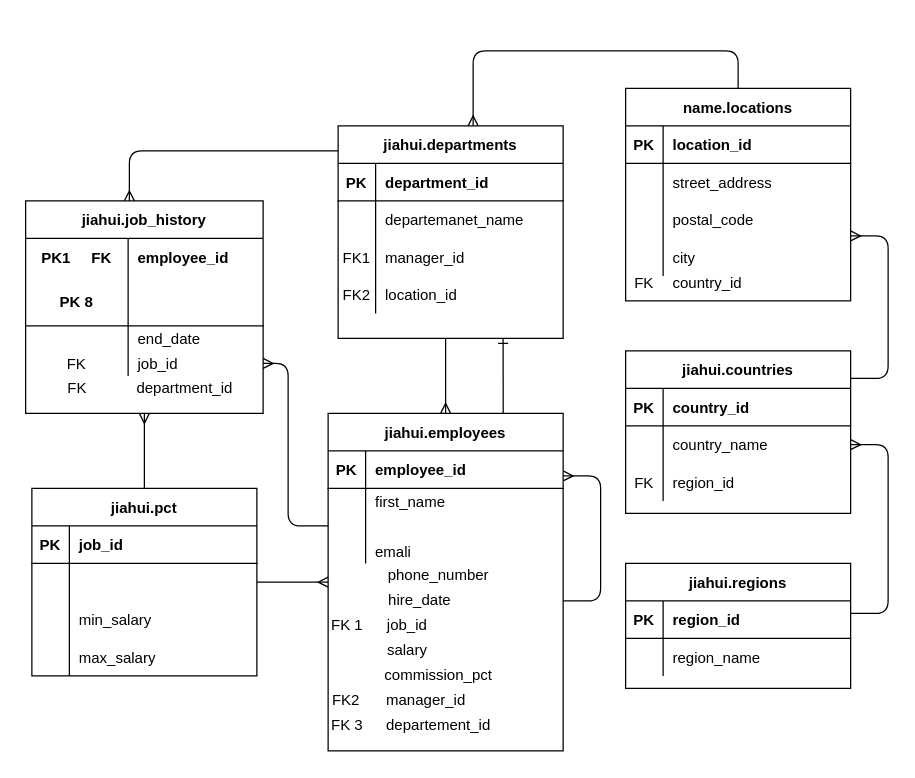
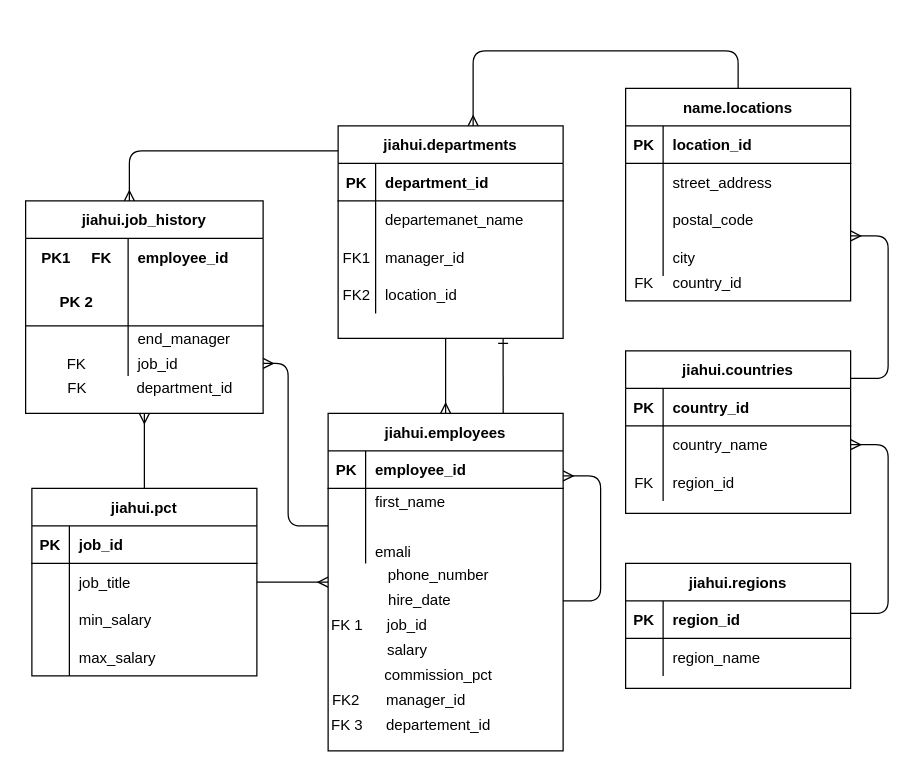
node "PK 8": label "PK 8" -> "PK 2"
node "end_date": label "end_date" -> "end_manager"
node "job_title": added
